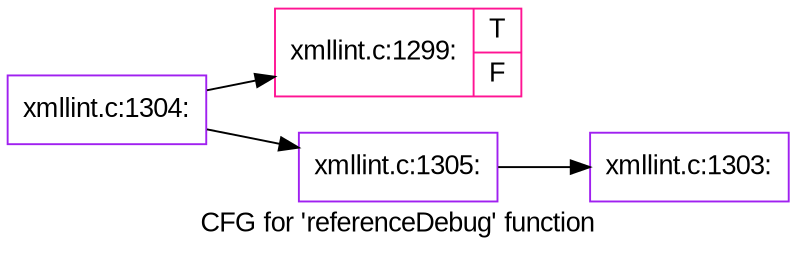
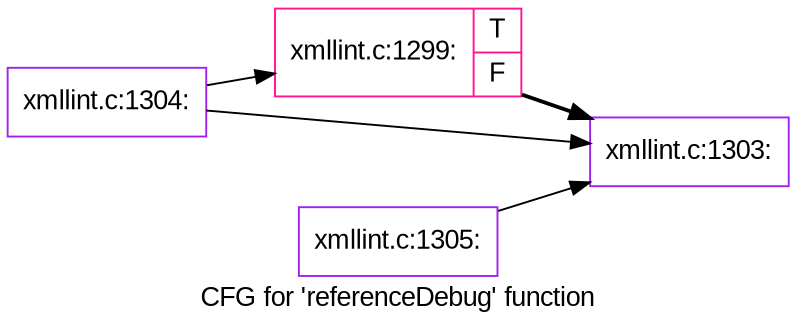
edge "xmllint.c:1299:" -> "xmllint.c:1303:": added
edge "xmllint.c:1304:" -> "xmllint.c:1305:": now "xmllint.c:1304:" -> "xmllint.c:1303:"
